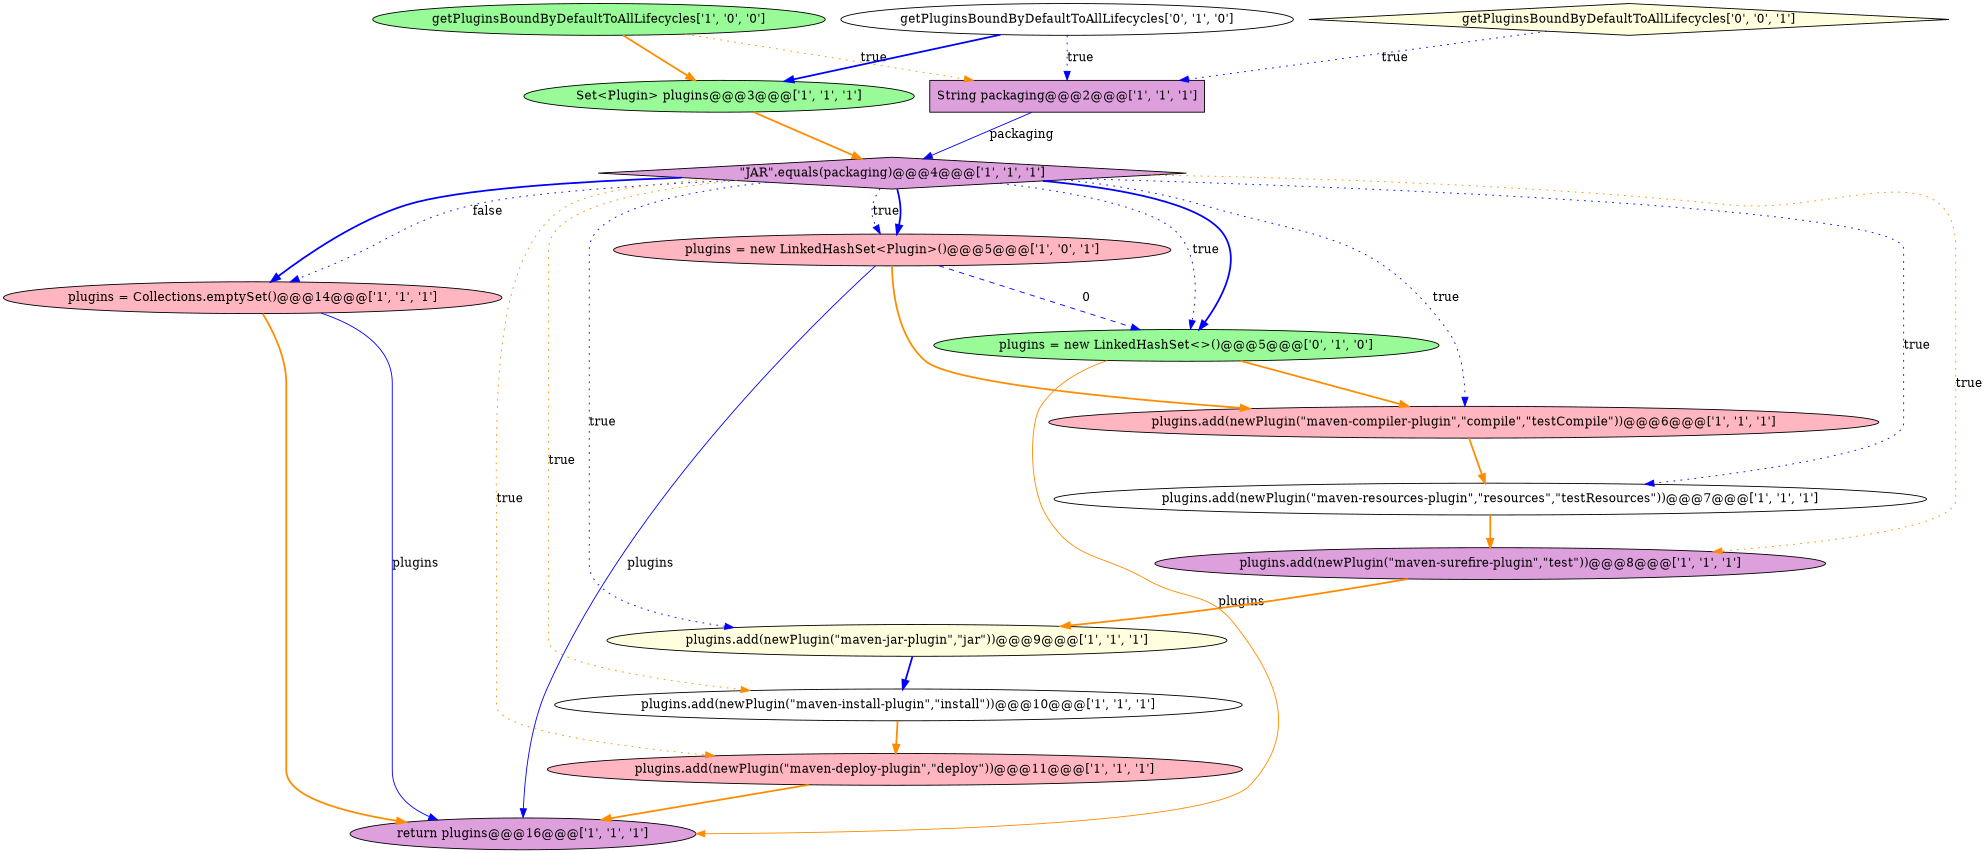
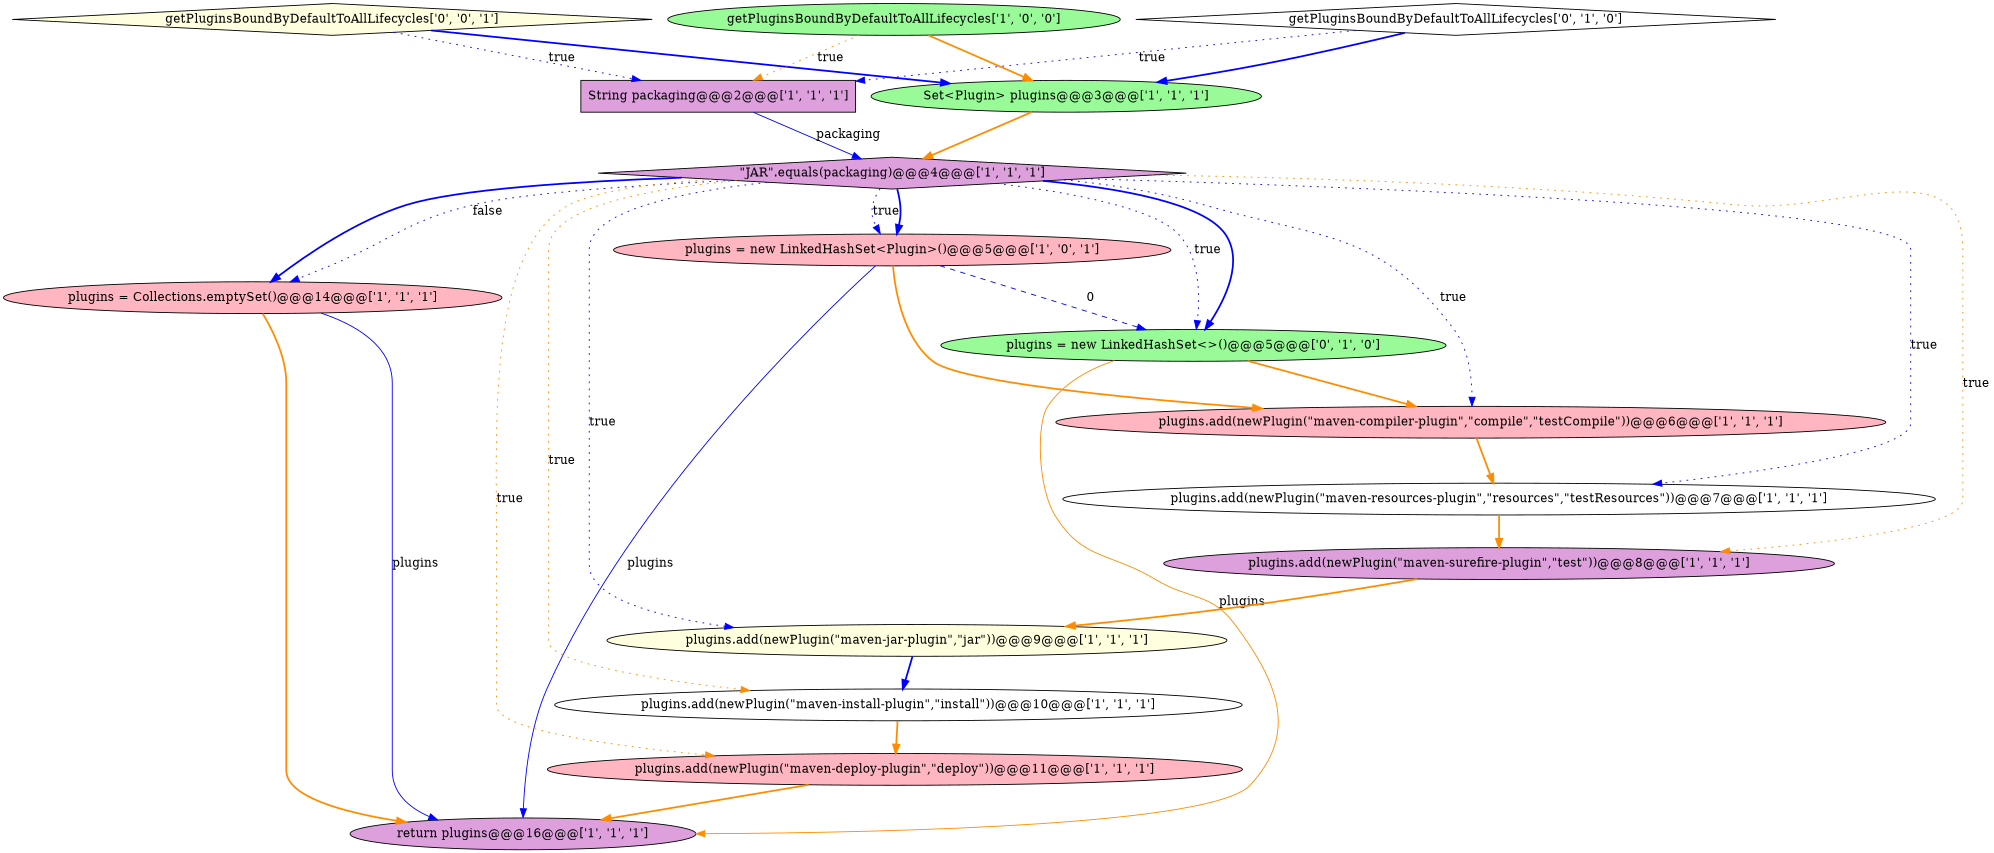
node "getPluginsBoundByDefaultToAllLifecycles['0', '1', '0']": shape ellipse -> diamond
edge "getPluginsBoundByDefaultToAllLifecycles['0', '0', '1']" -> "Set<Plugin> plugins@@@3@@@['1', '1', '1']": added
